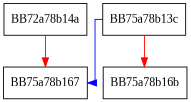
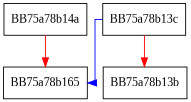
node "BB72a78b14a": label "BB72a78b14a" -> "BB75a78b14a"
node "BB75a78b167": label "BB75a78b167" -> "BB75a78b165"
node "BB75a78b16b": label "BB75a78b16b" -> "BB75a78b13b"
